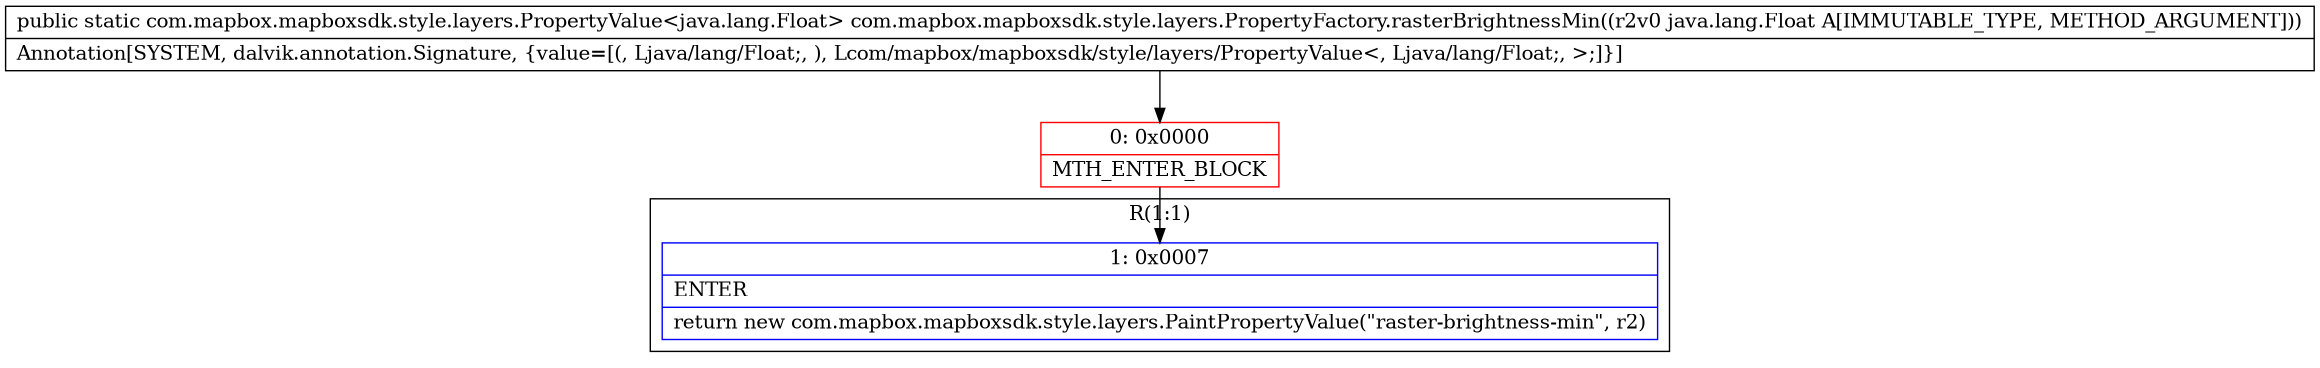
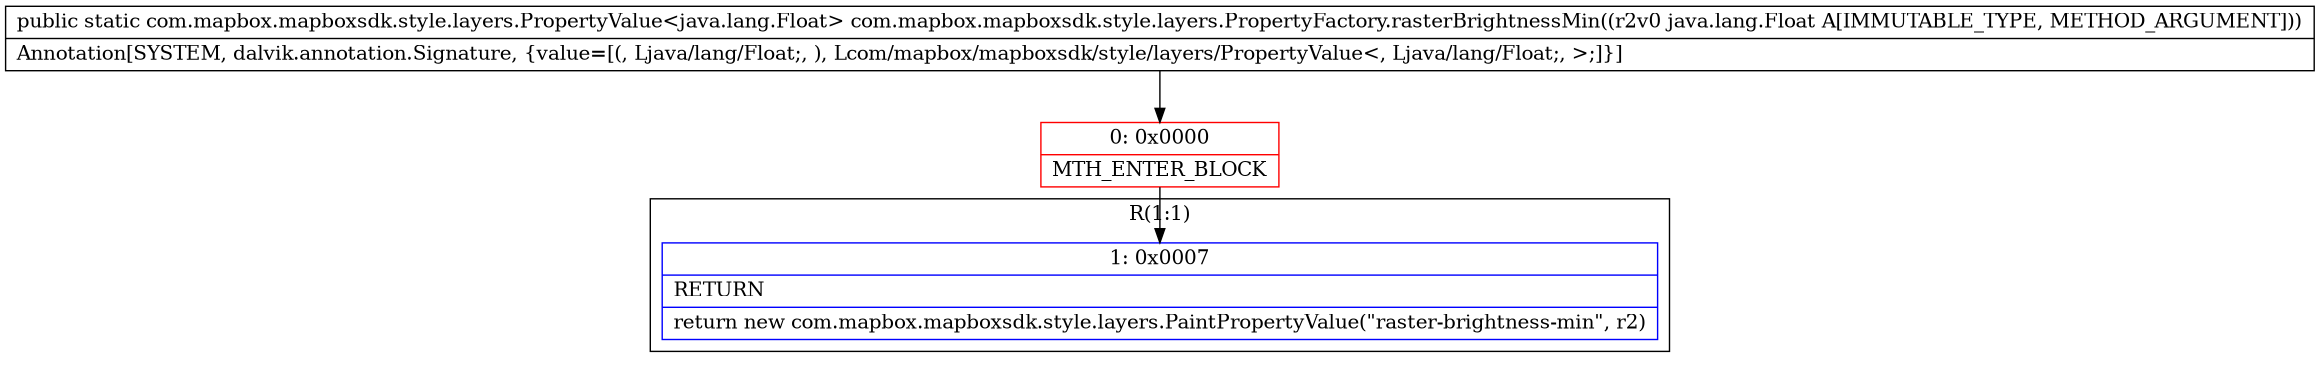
node "1: 0x0007": text "ENTER" -> "RETURN"
